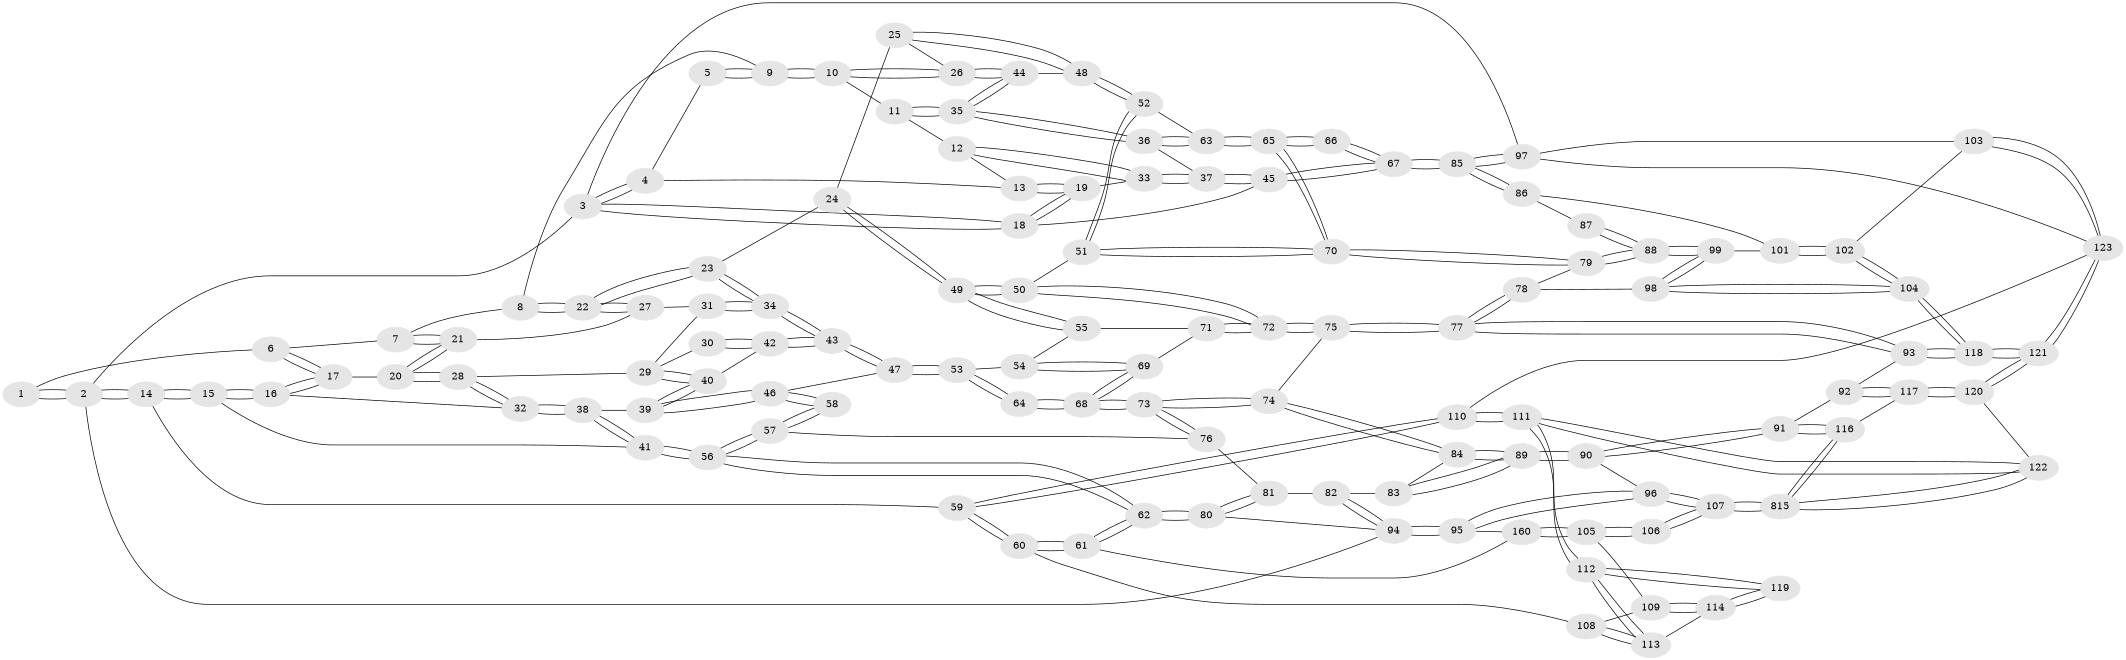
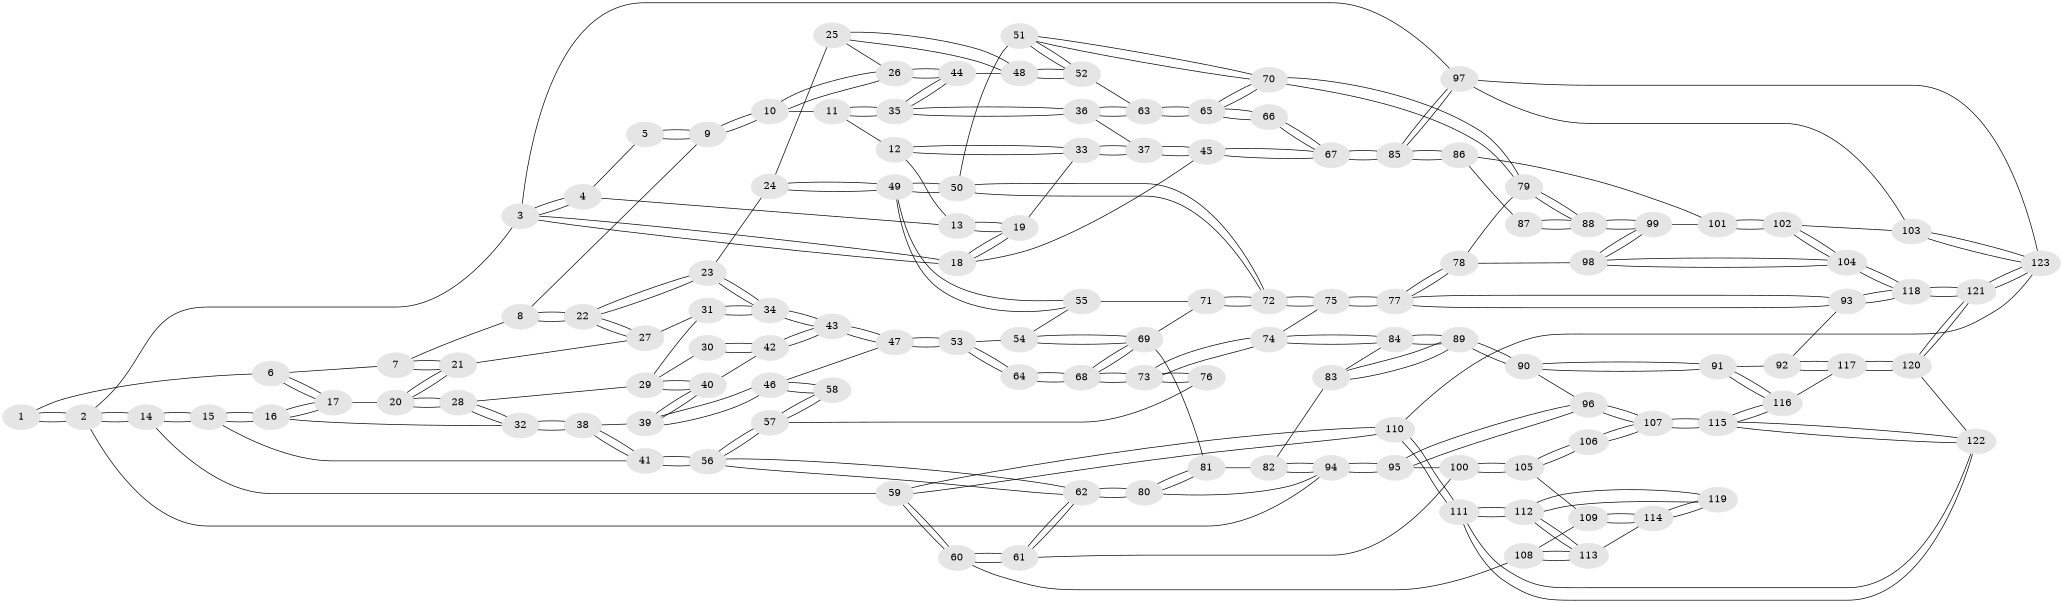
edge "76" -- "81": now "69" -- "81"
node "815": label "815" -> "115"
node "160": label "160" -> "100"
